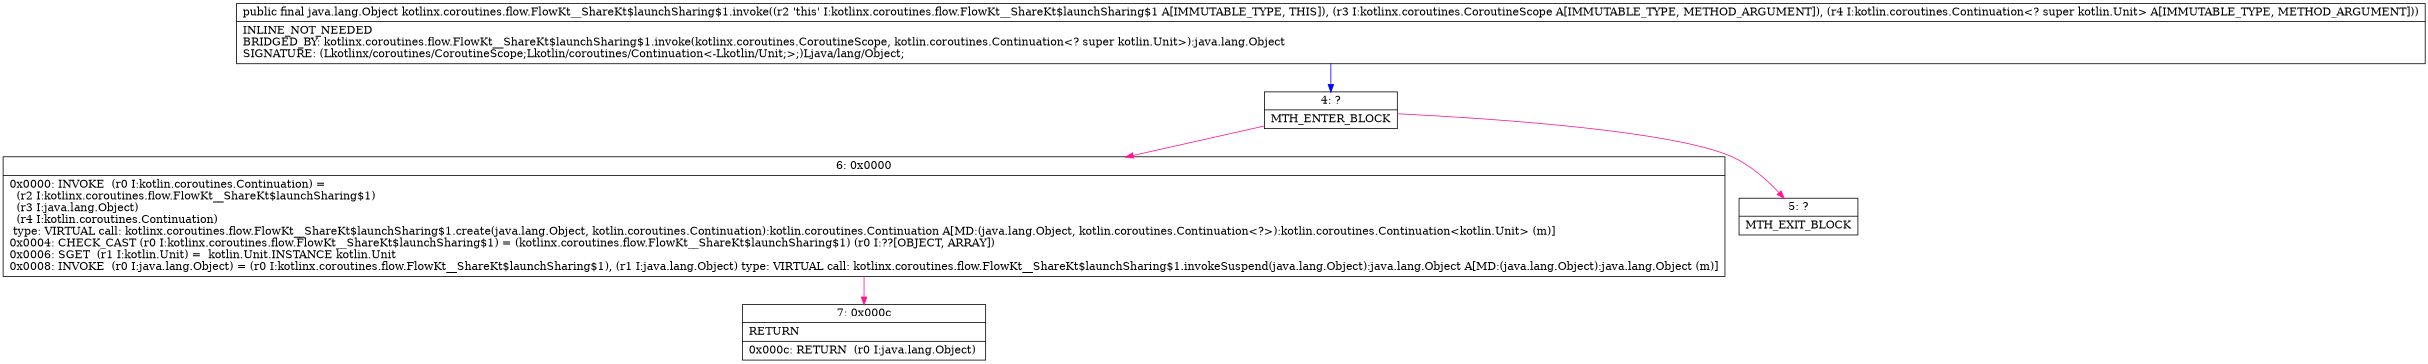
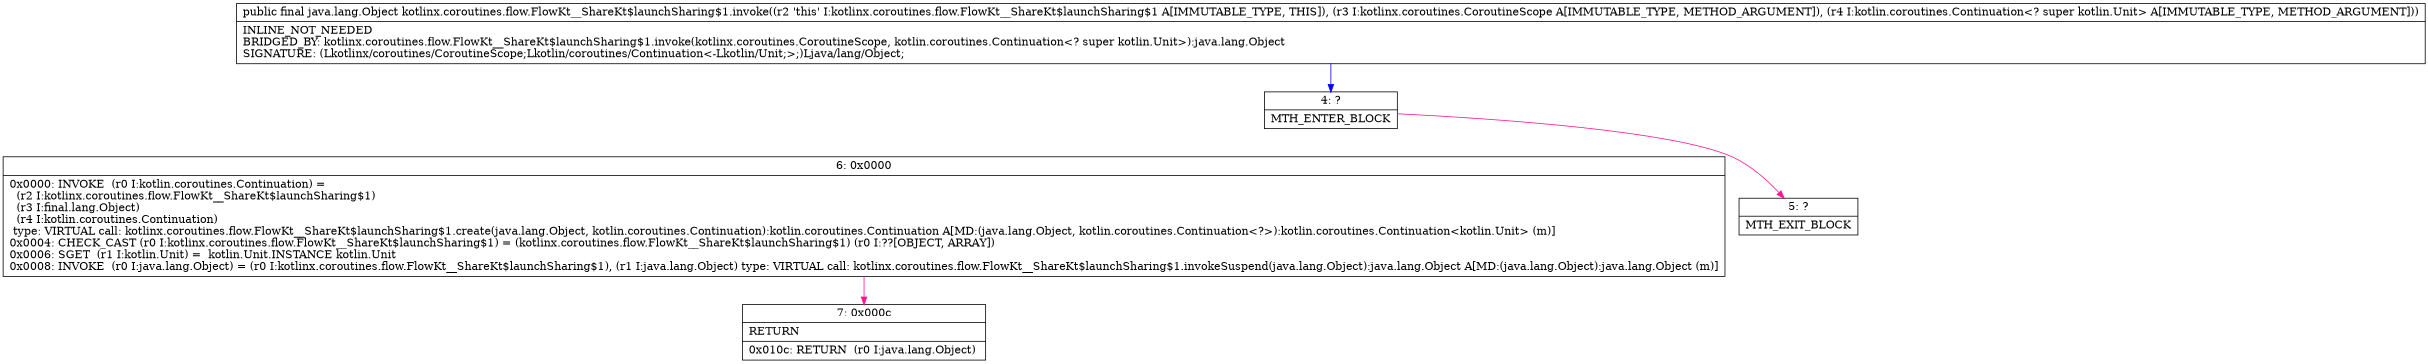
edge "4: ?" -> "6: 0x0000": removed
node "6: 0x0000": text "(r3 I:java.lang.Object)" -> "(r3 I:final.lang.Object)"
node "7: 0x000c": text "0x000c: RETURN  (r0 I:java.lang.Object)" -> "0x010c: RETURN  (r0 I:java.lang.Object)"
